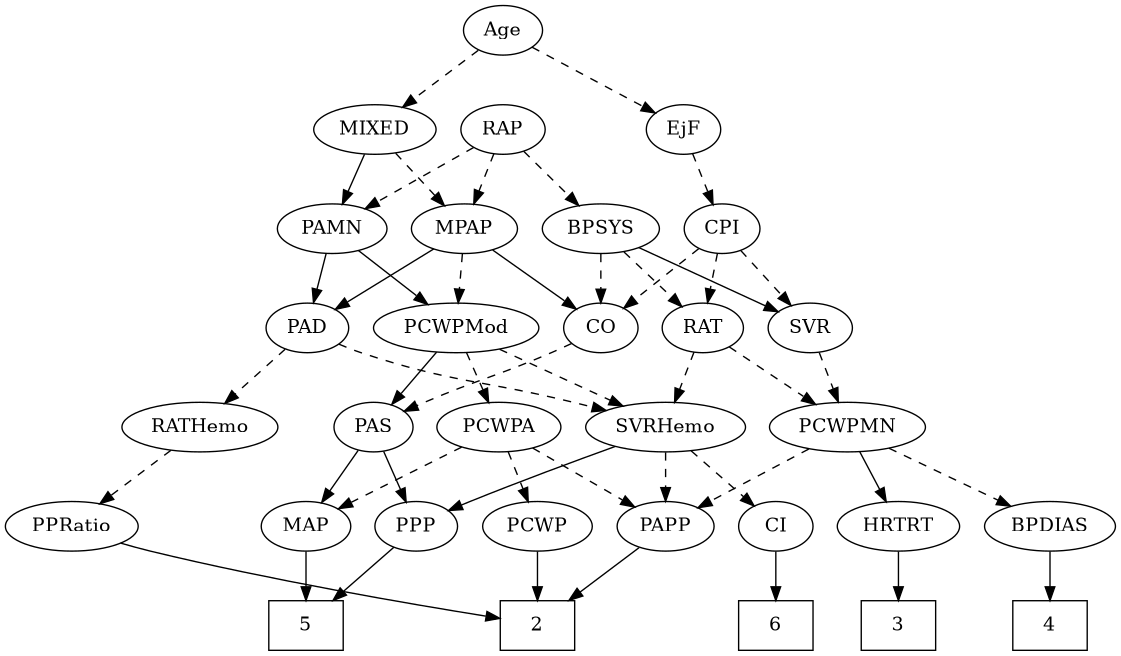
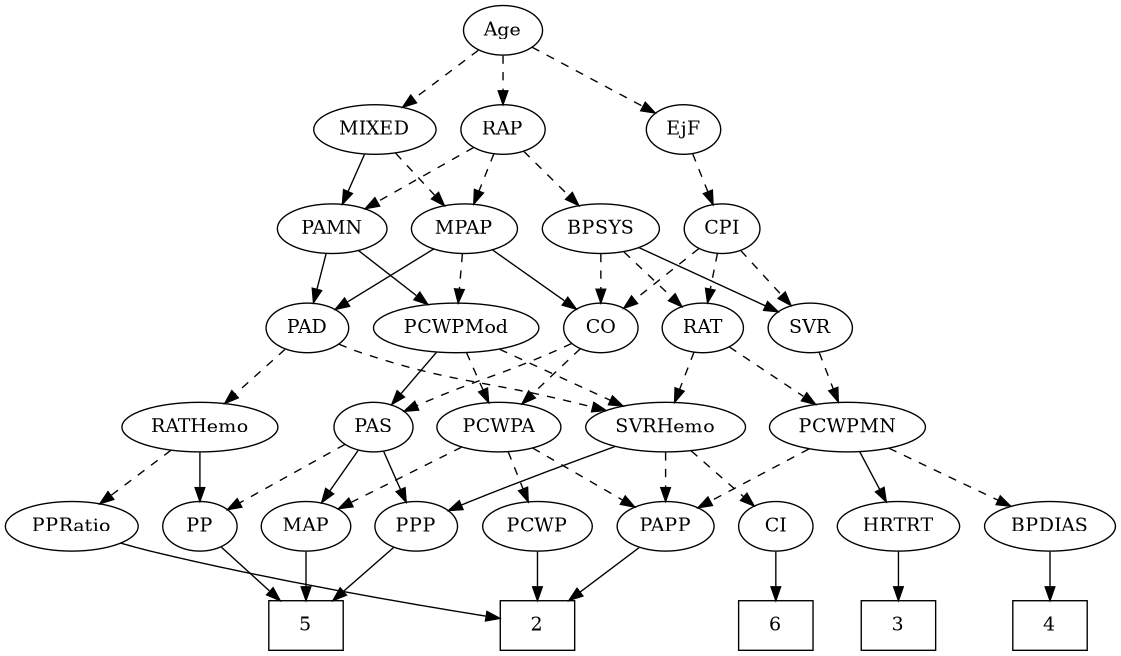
edge "Age" -> "RAP": added
edge "CO" -> "PCWPA": added
node "PP": added
